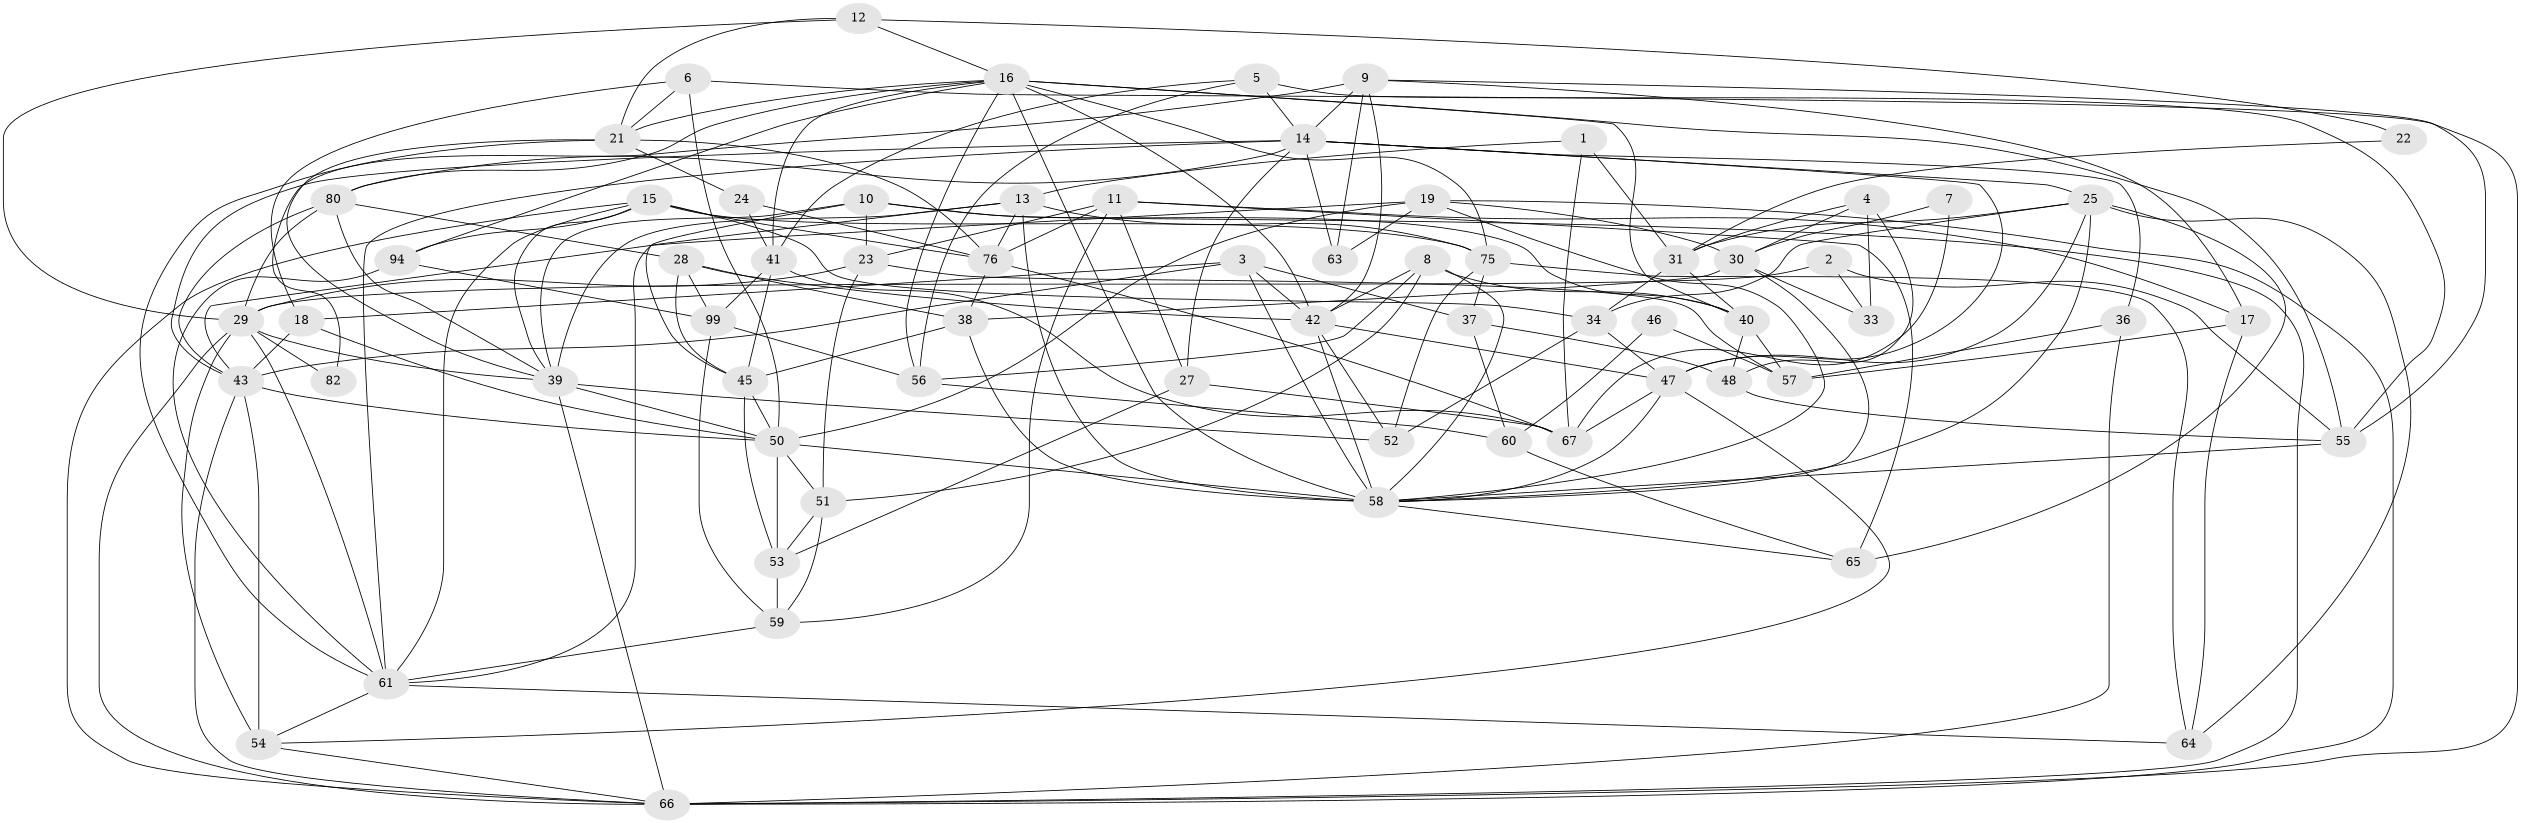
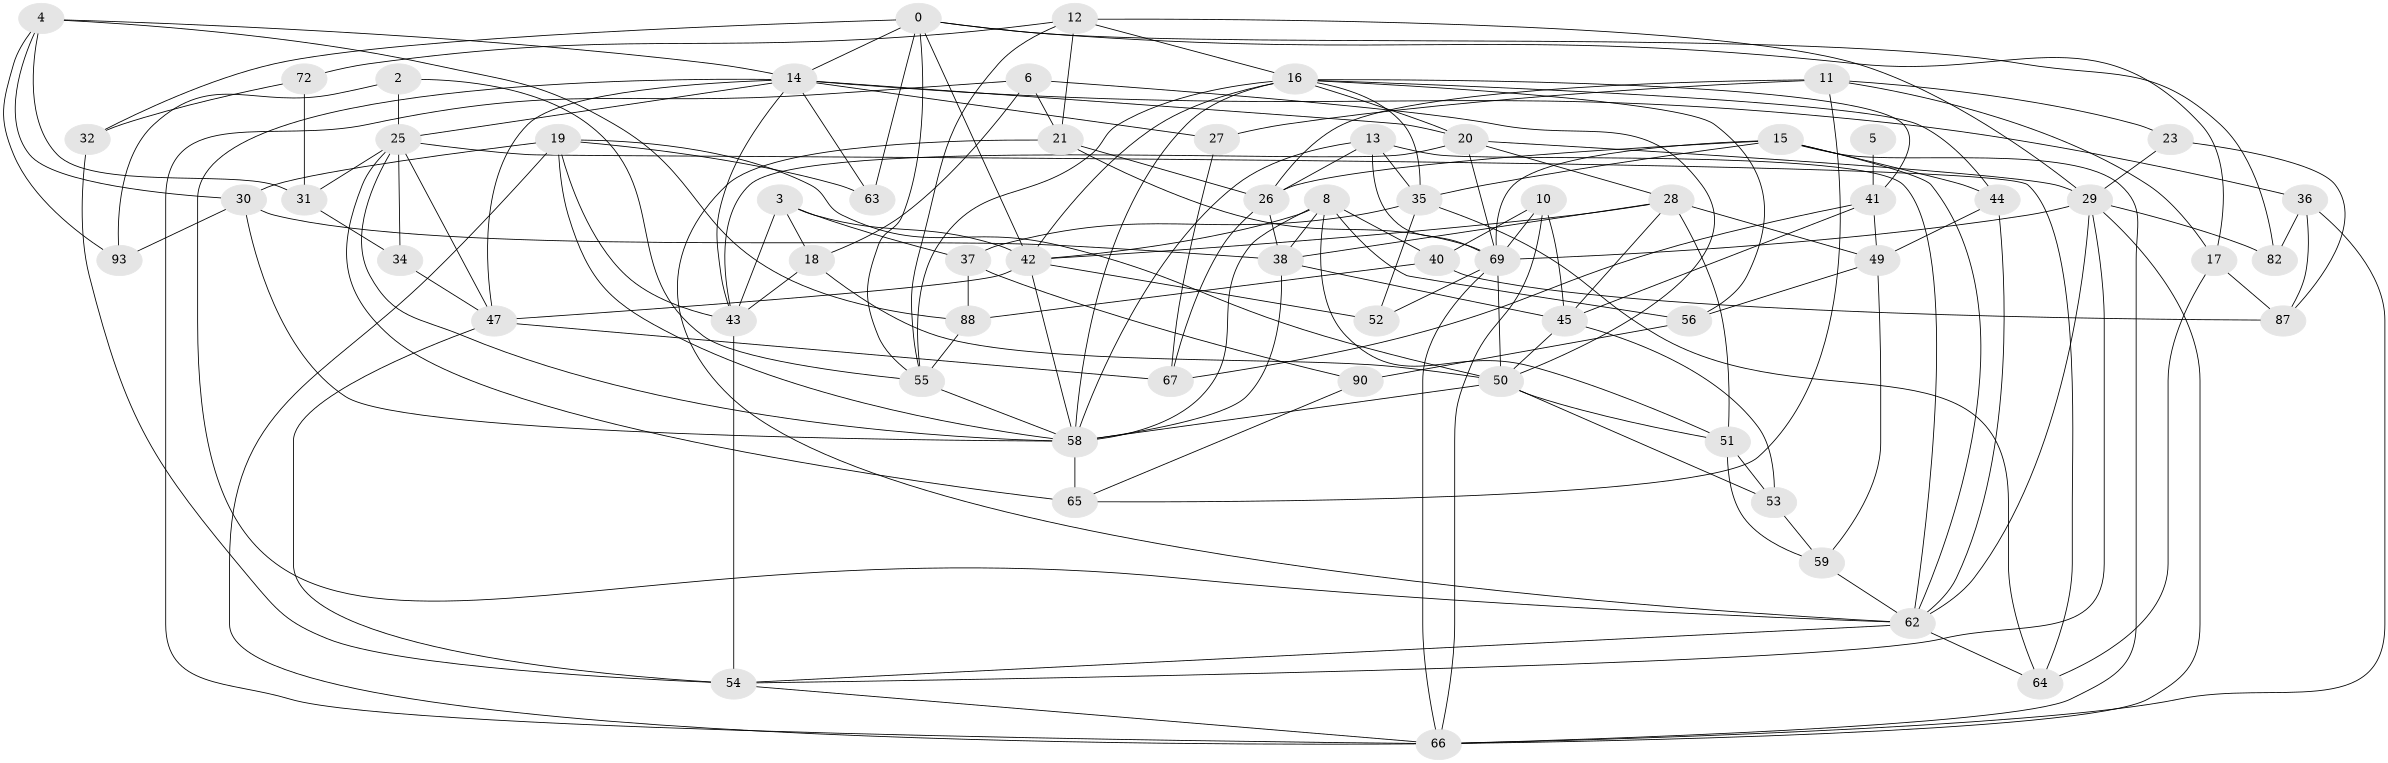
node "9": label "9" -> "0"
edge "16" -- "21": removed
edge "5" -- "14": now "4" -- "14"
edge "5" -- "55": now "12" -- "55"
node "32": added
node "1": removed
node "22": label "22" -> "72"
edge "16" -- "40": removed
edge "5" -- "56": removed
node "80": label "80" -> "20"
node "24": removed
node "7": removed
edge "10" -- "23": removed
edge "36" -- "82": added
edge "8" -- "38": added
node "94": label "94" -> "44"
node "76": label "76" -> "26"
node "75": label "75" -> "35"
edge "2" -- "29": now "2" -- "25"
edge "15" -- "34": removed
edge "31" -- "40": removed
node "99": label "99" -> "49"
node "46": removed
node "33": label "33" -> "93"
edge "23" -- "51": now "28" -- "51"
edge "34" -- "52": removed
node "39": label "39" -> "69"
node "48": label "48" -> "88"
node "57": label "57" -> "87"
edge "3" -- "58": removed
edge "43" -- "50": removed
node "60": label "60" -> "90"
edge "27" -- "53": removed
edge "47" -- "58": removed
edge "11" -- "59": removed
node "61": label "61" -> "62"
edge "43" -- "66": removed
